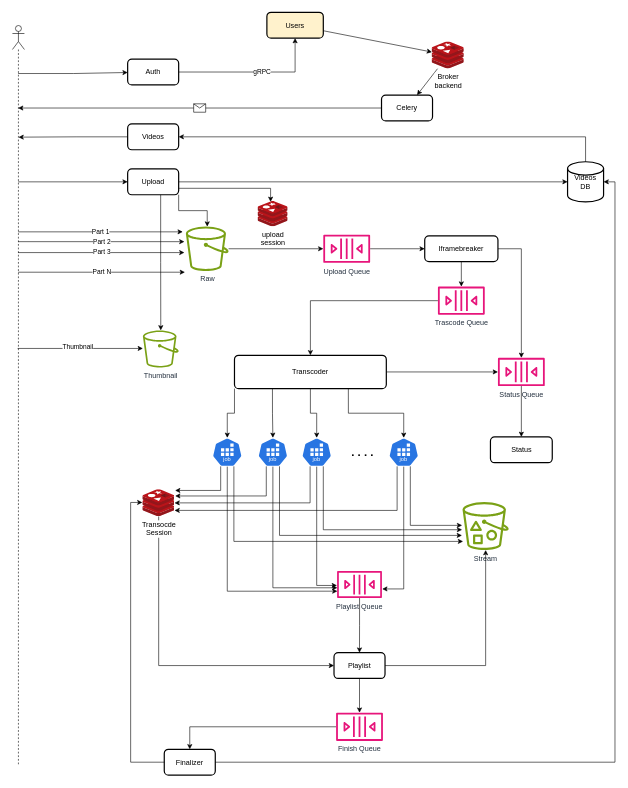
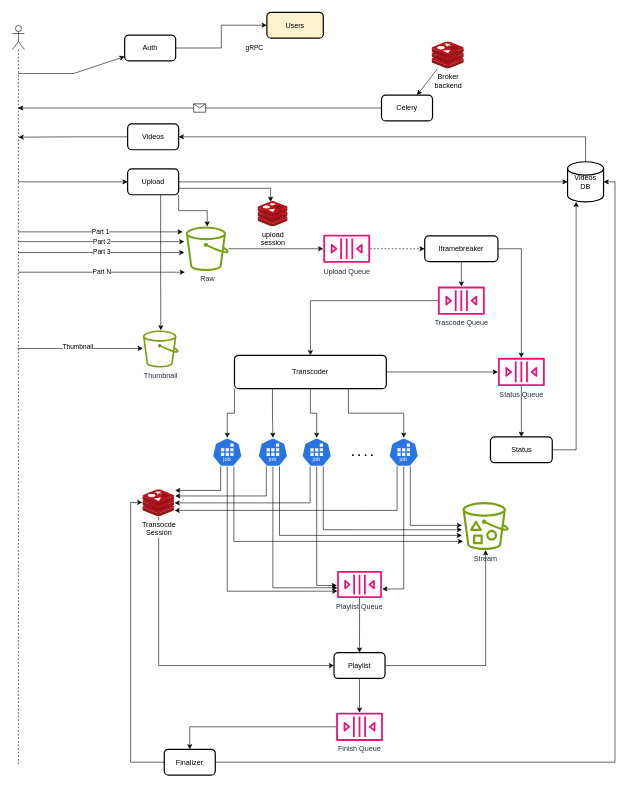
edge "Users" -> "Broker backend": removed
node "Auth": moved (153, 72) -> (150, 48)
edge "Upload Queue" -> "Iframebreaker": style solid -> dashed
edge "Status" -> "Videos DB": added
